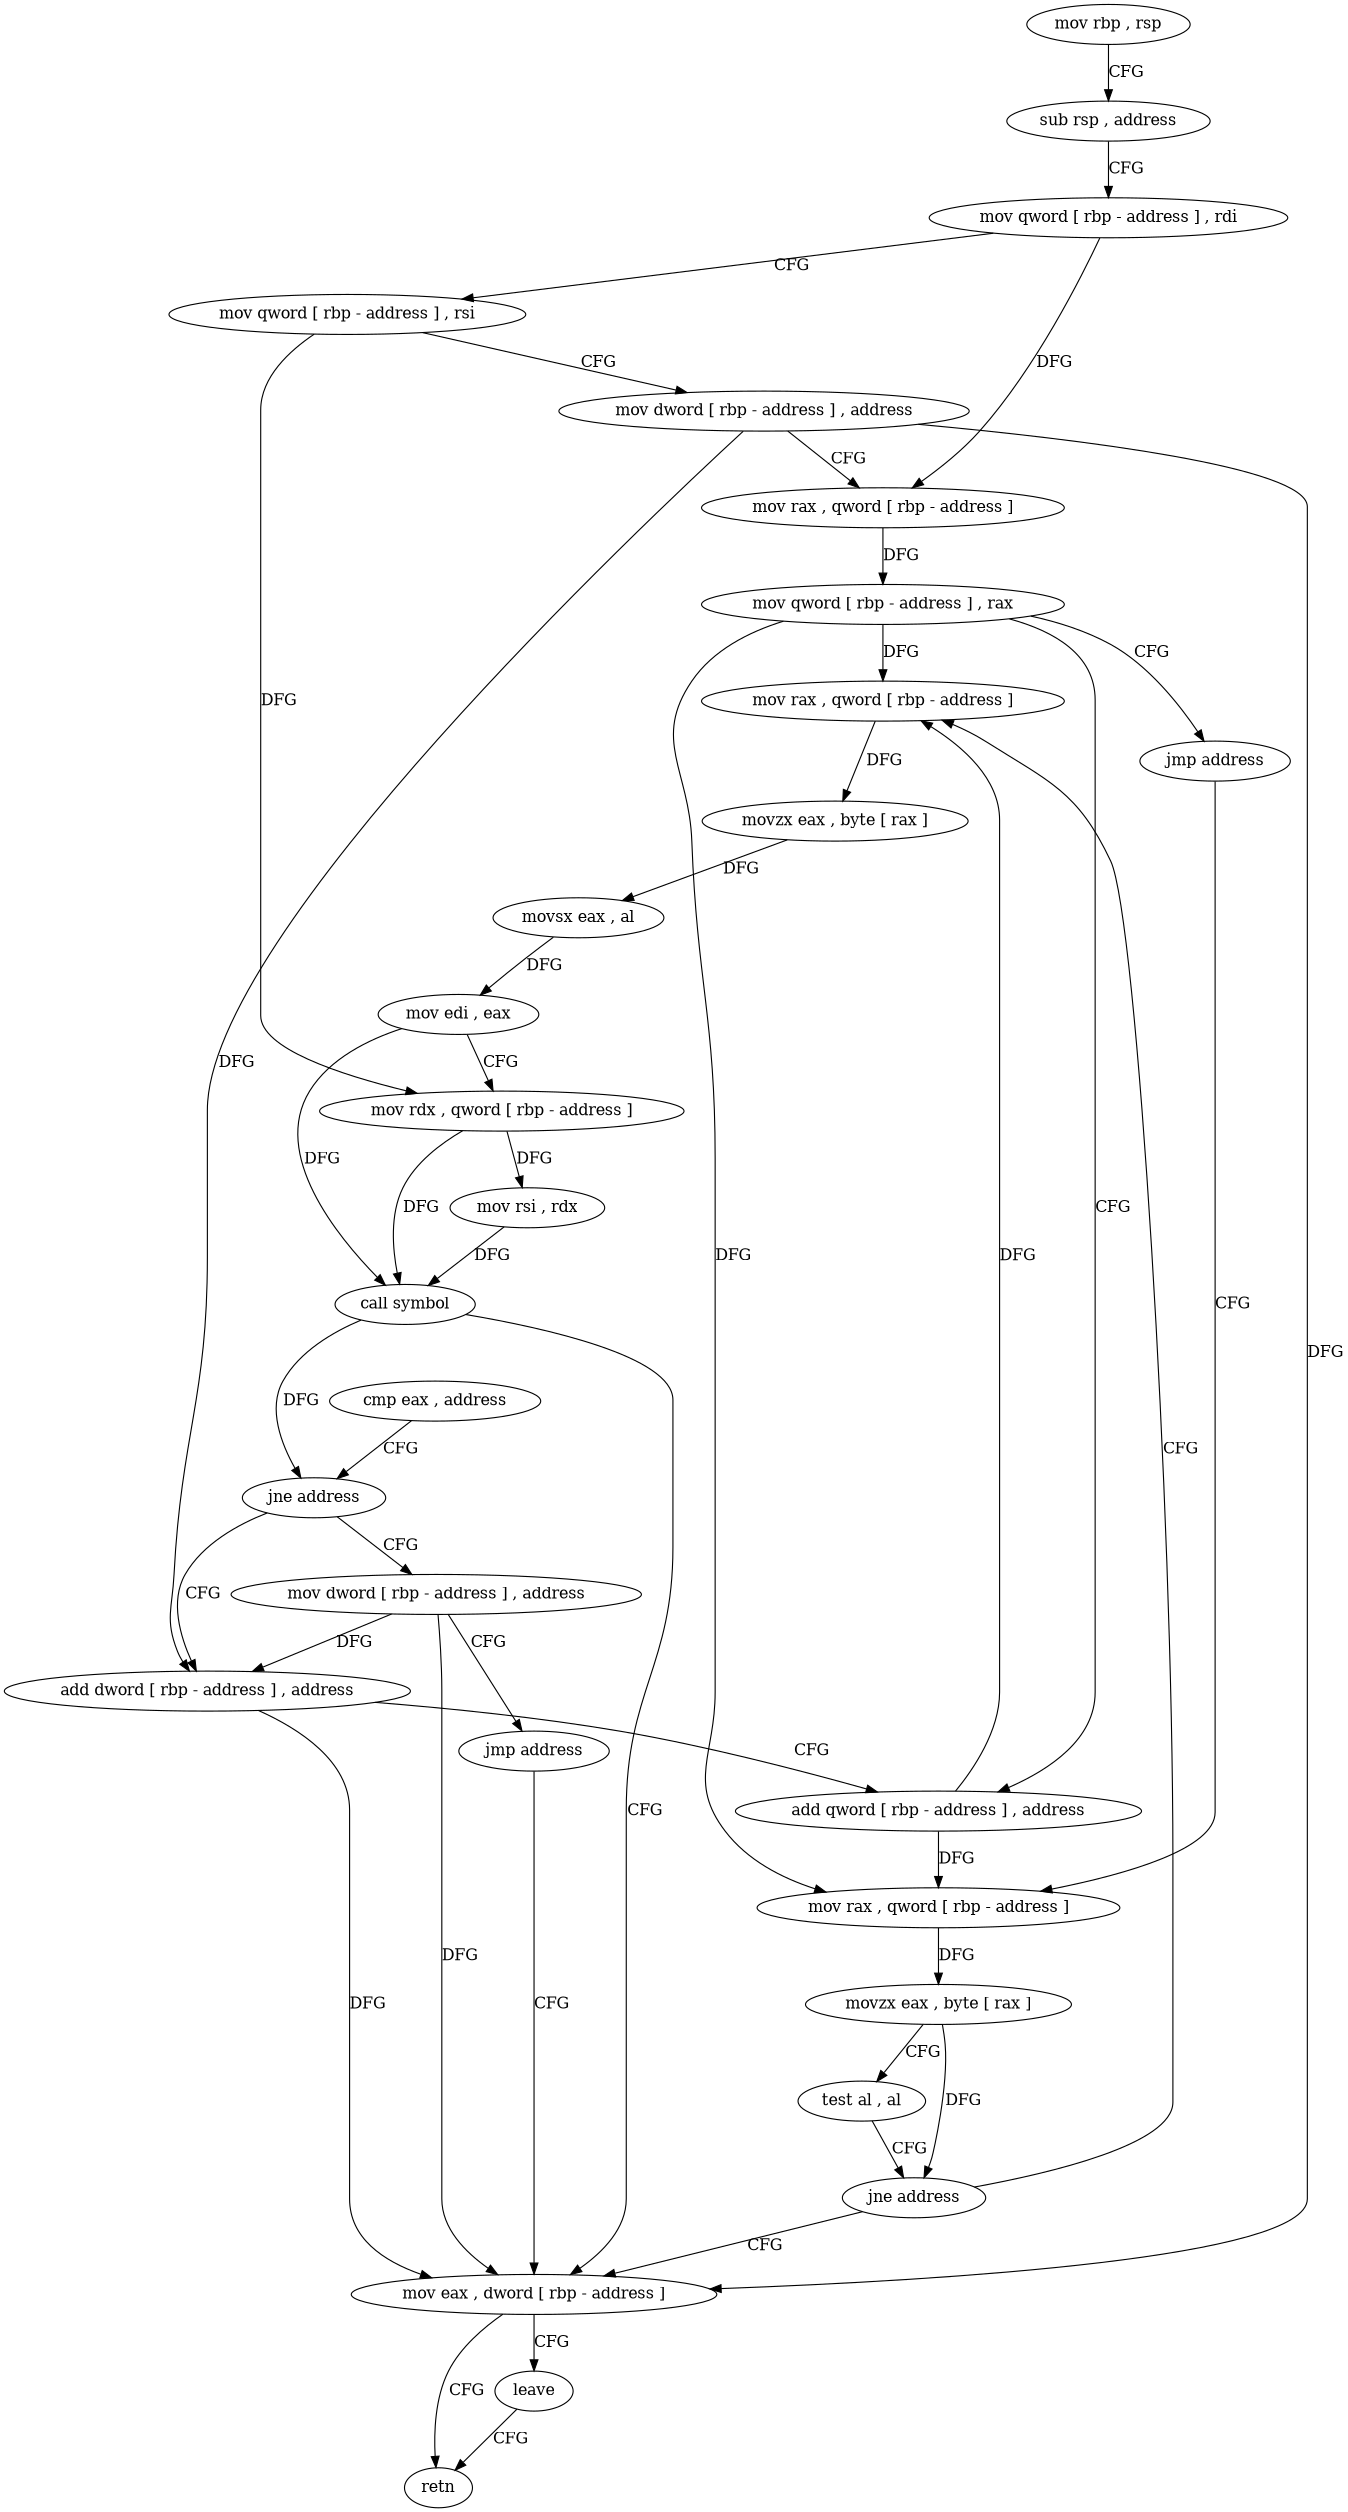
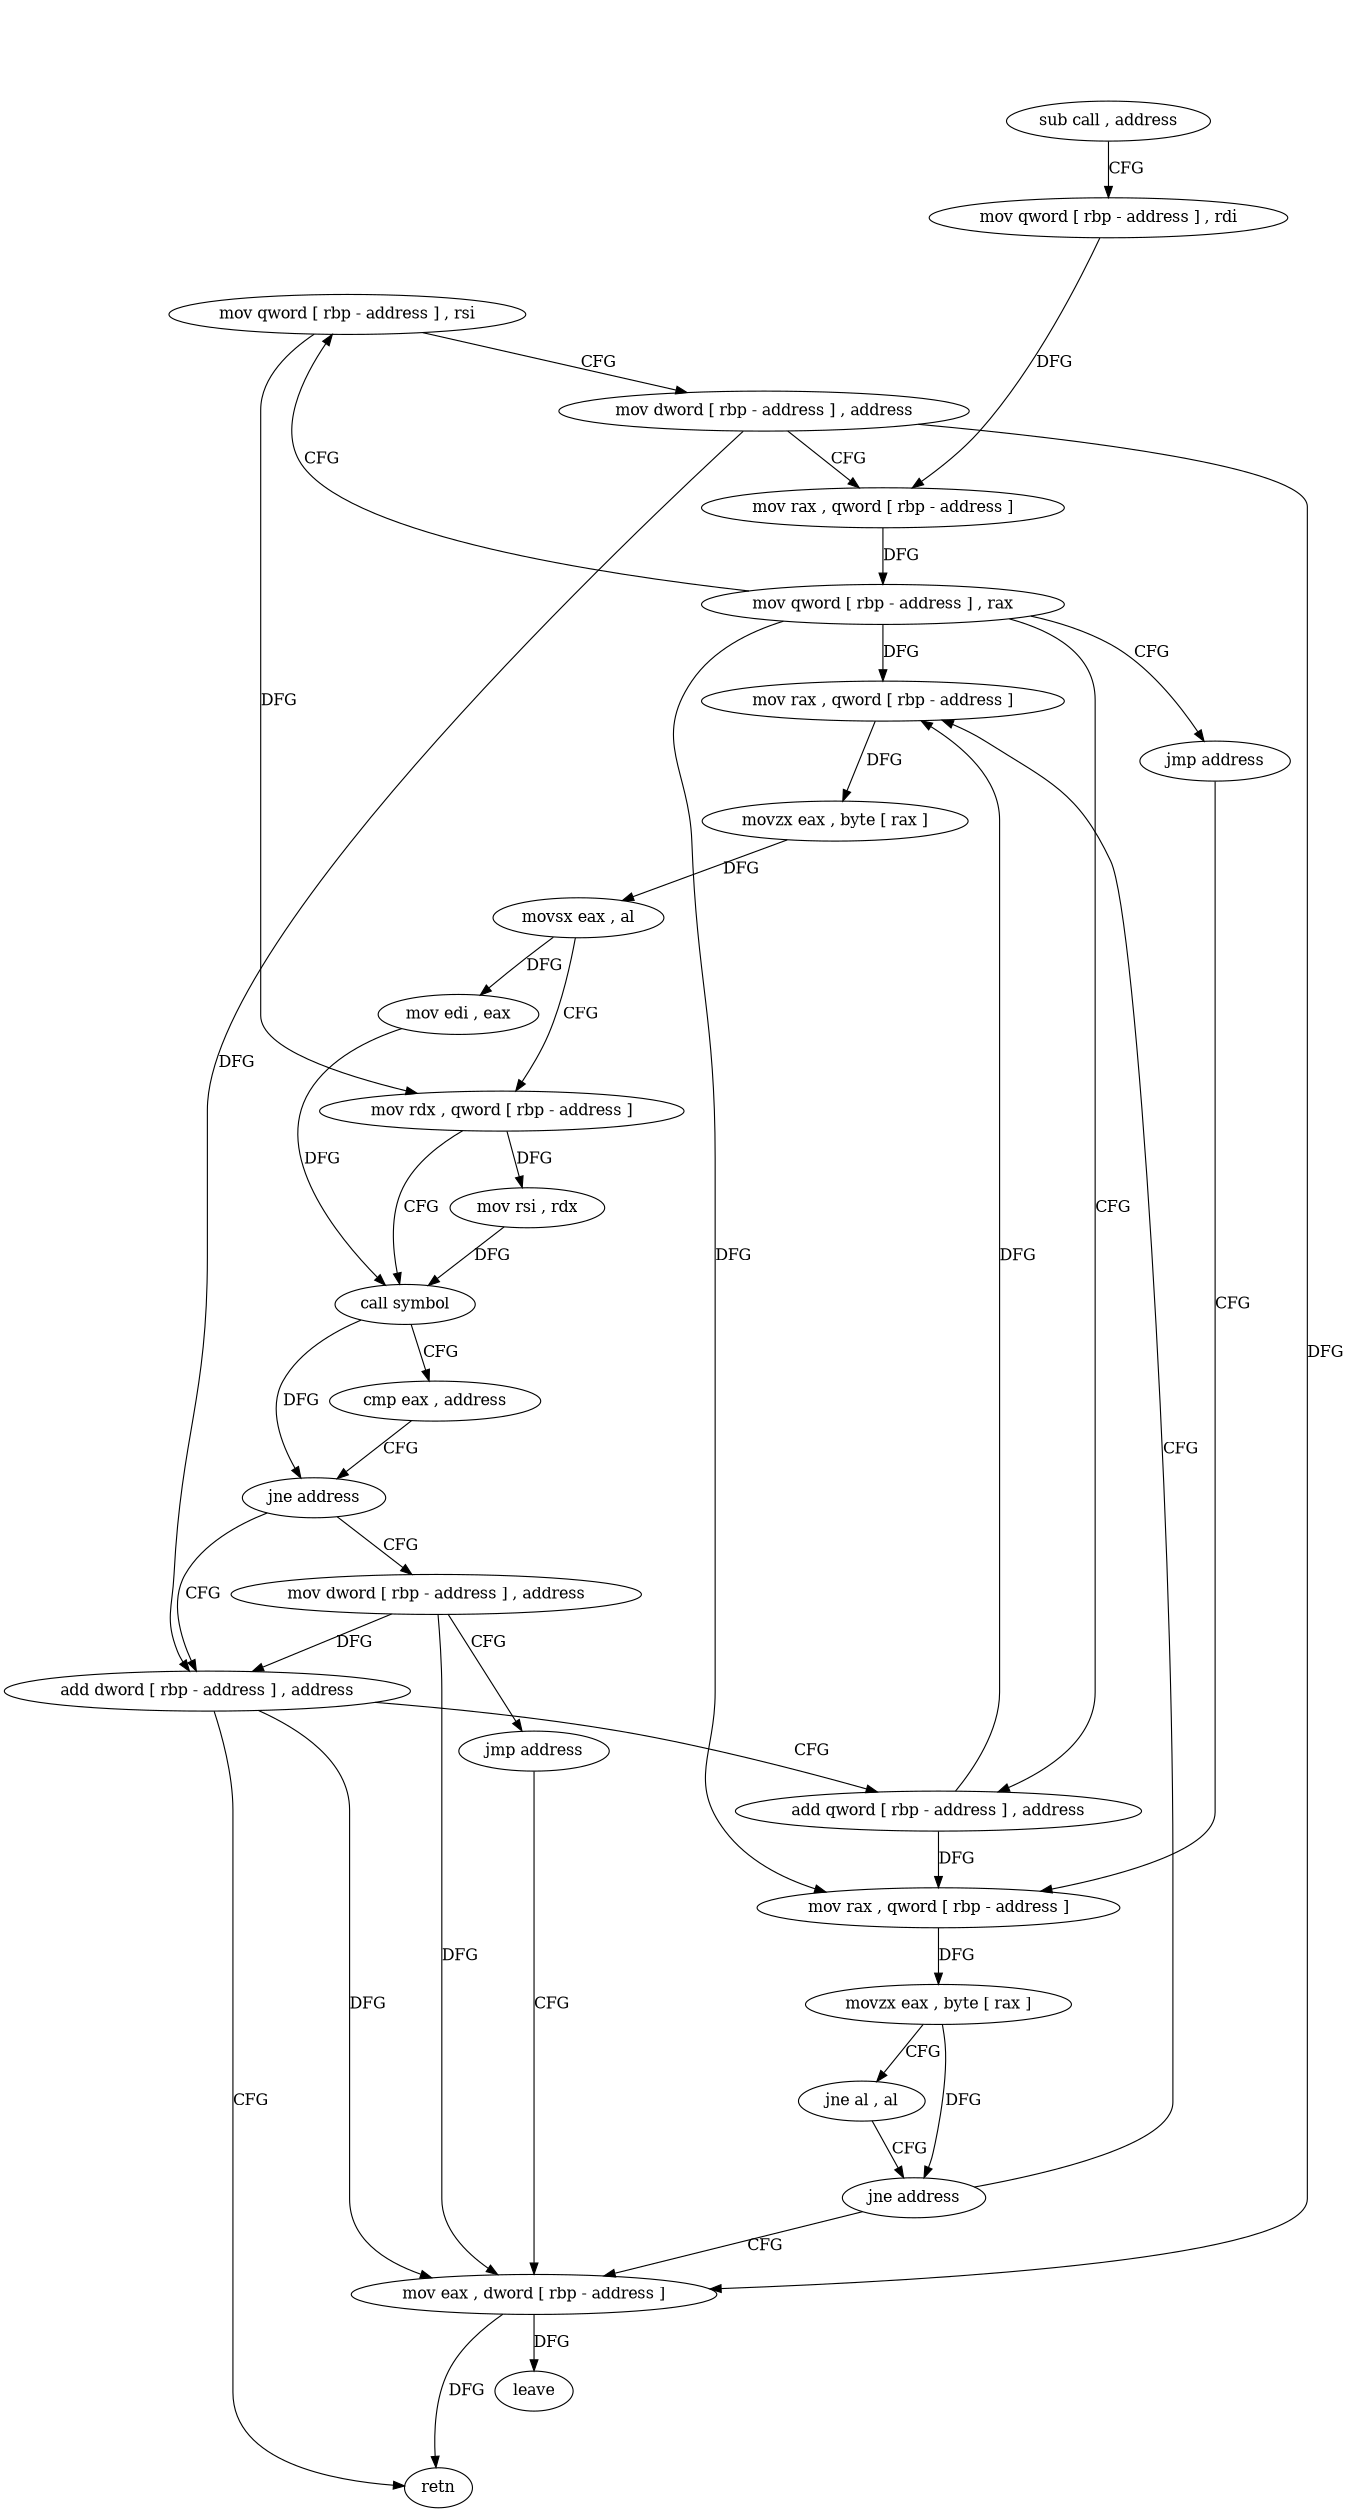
node "mov rbp , rsp": removed
node "sub rsp , address": label "sub rsp , address" -> "sub call , address"
edge "mov qword [ rbp - address ] , rdi" -> "mov qword [ rbp - address ] , rsi": now "mov qword [ rbp - address ] , rax" -> "mov qword [ rbp - address ] , rsi"
edge "mov edi , eax" -> "mov rdx , qword [ rbp - address ]": now "movsx eax , al" -> "mov rdx , qword [ rbp - address ]"
edge "mov rdx , qword [ rbp - address ]" -> "call symbol": label "DFG" -> "CFG"
edge "call symbol" -> "mov eax , dword [ rbp - address ]": now "call symbol" -> "cmp eax , address"
node "test al , al": label "test al , al" -> "jne al , al"
edge "mov eax , dword [ rbp - address ]" -> "leave": label "CFG" -> "DFG"
edge "mov eax , dword [ rbp - address ]" -> "retn": label "CFG" -> "DFG"
edge "leave" -> "retn": now "add dword [ rbp - address ] , address" -> "retn"
